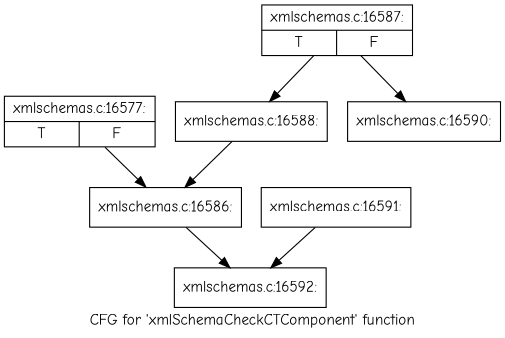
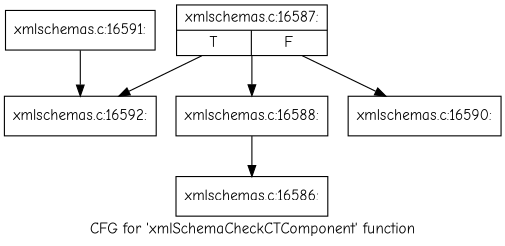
node "xmlschemas.c:16577:": removed
edge "xmlschemas.c:16586:" -> "xmlschemas.c:16592:": now "xmlschemas.c:16587:" -> "xmlschemas.c:16592:"
